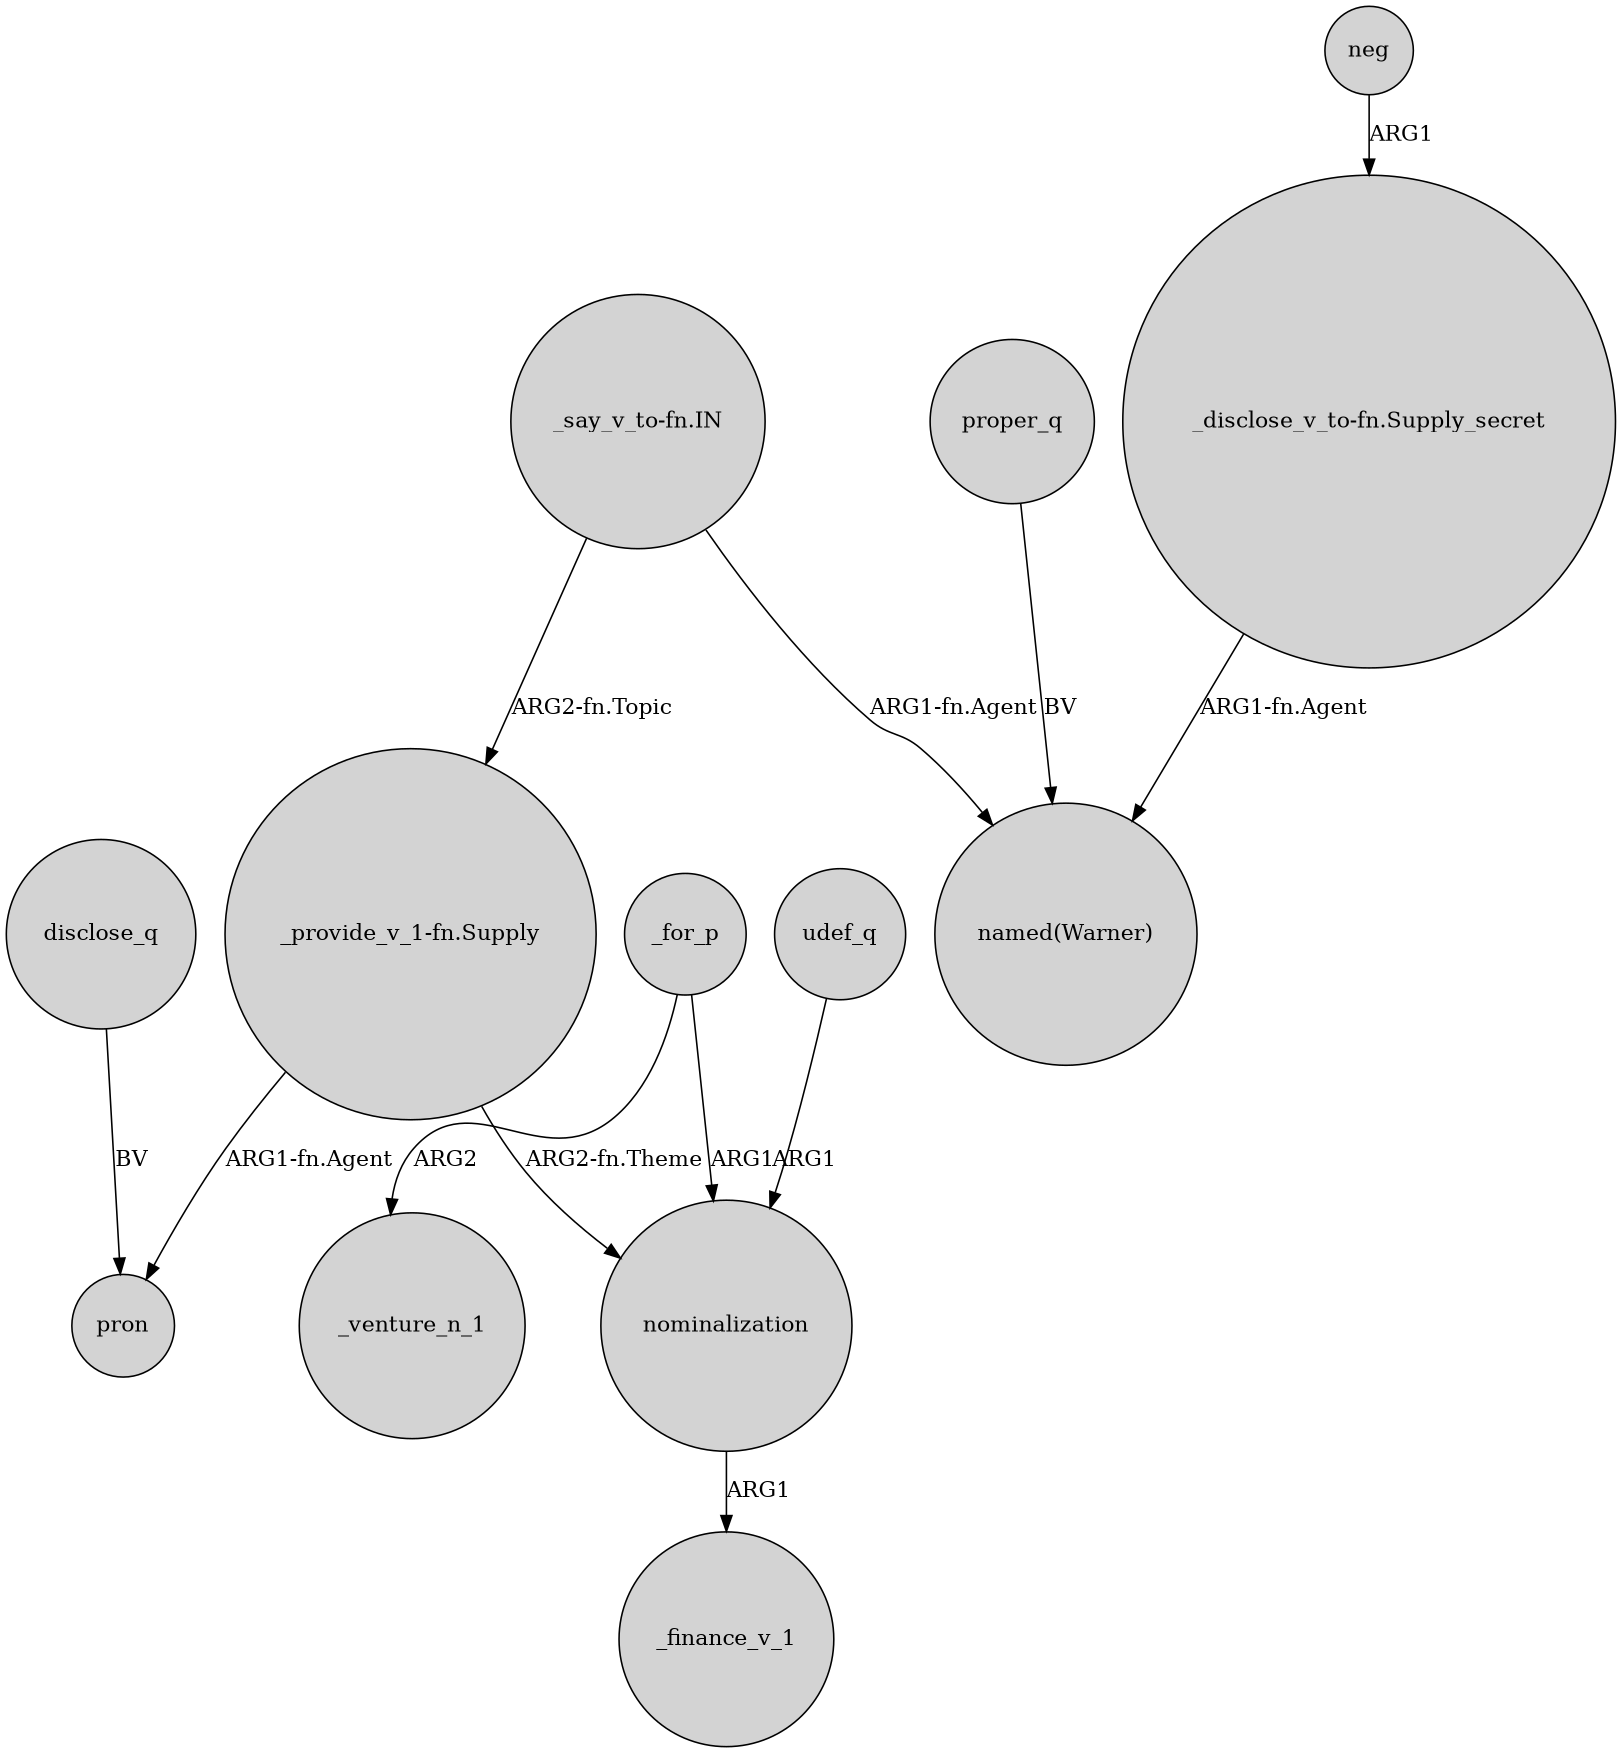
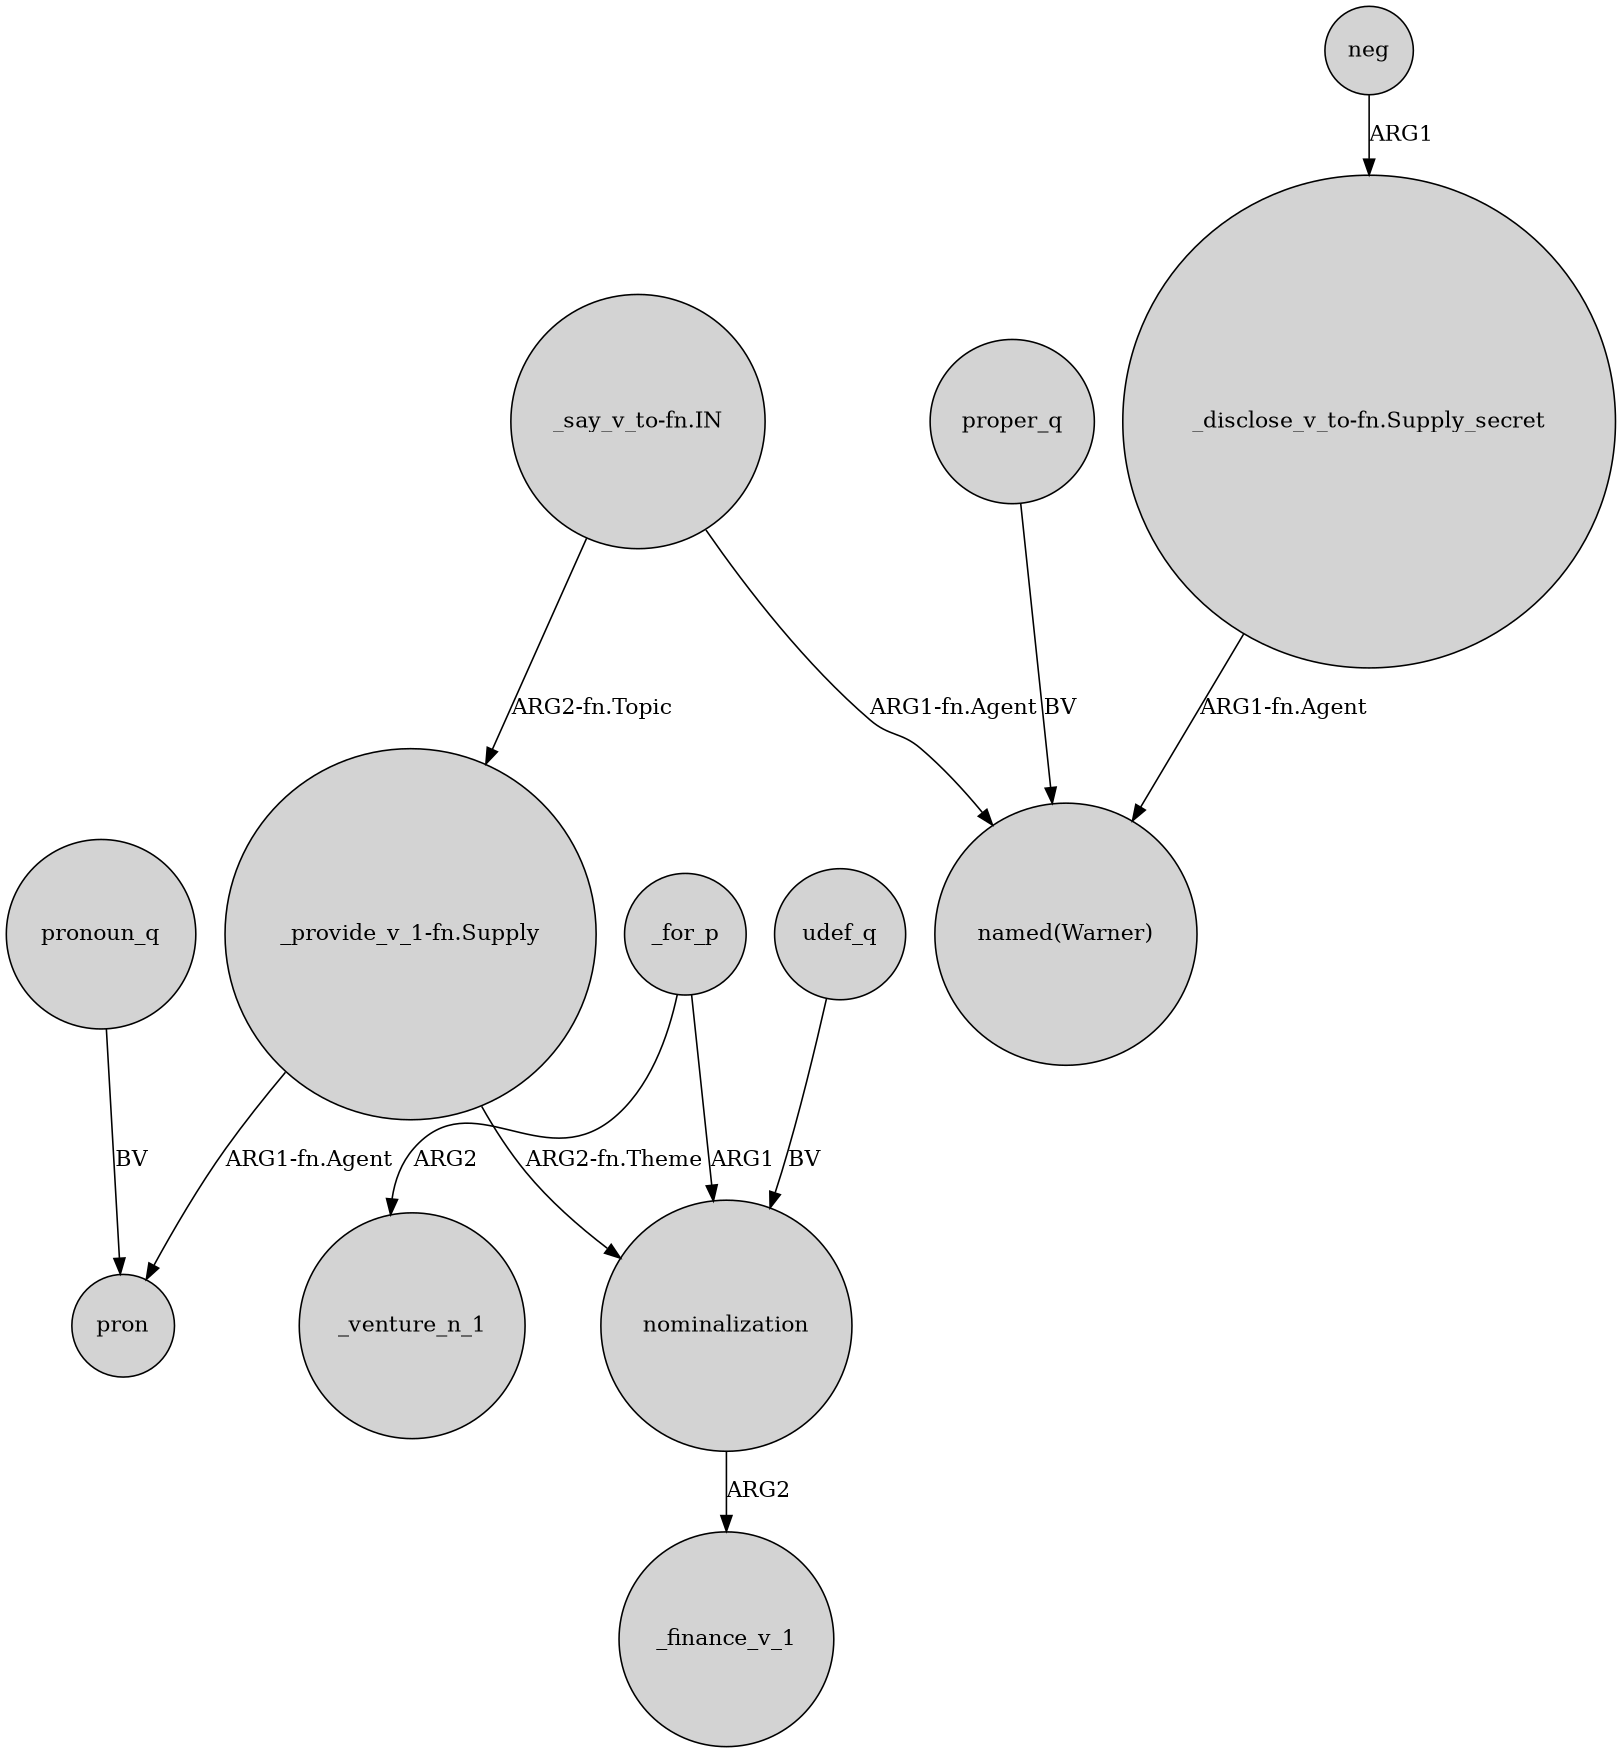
node "disclose_q": label "disclose_q" -> "pronoun_q"
edge "udef_q" -> "nominalization": label "ARG1" -> "BV"
edge "nominalization" -> "_finance_v_1": label "ARG1" -> "ARG2"
